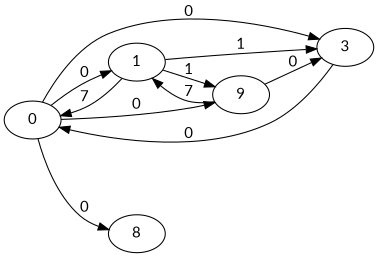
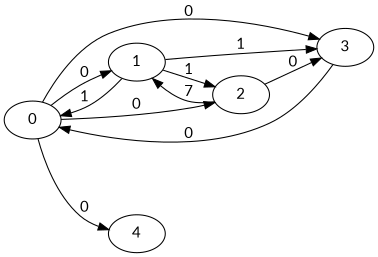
node "9": label "9" -> "2"
edge "1" -> "0": label "7" -> "1"
node "8": label "8" -> "4"
